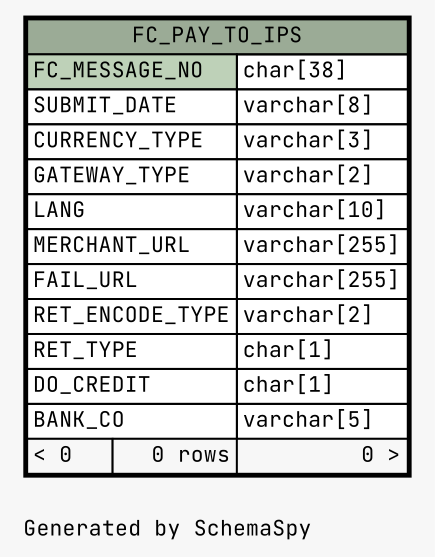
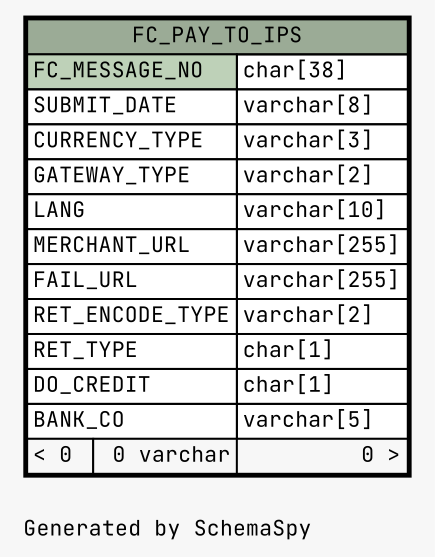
node "FC_PAY_TO_IPS": text "0 rows" -> "0 varchar"
